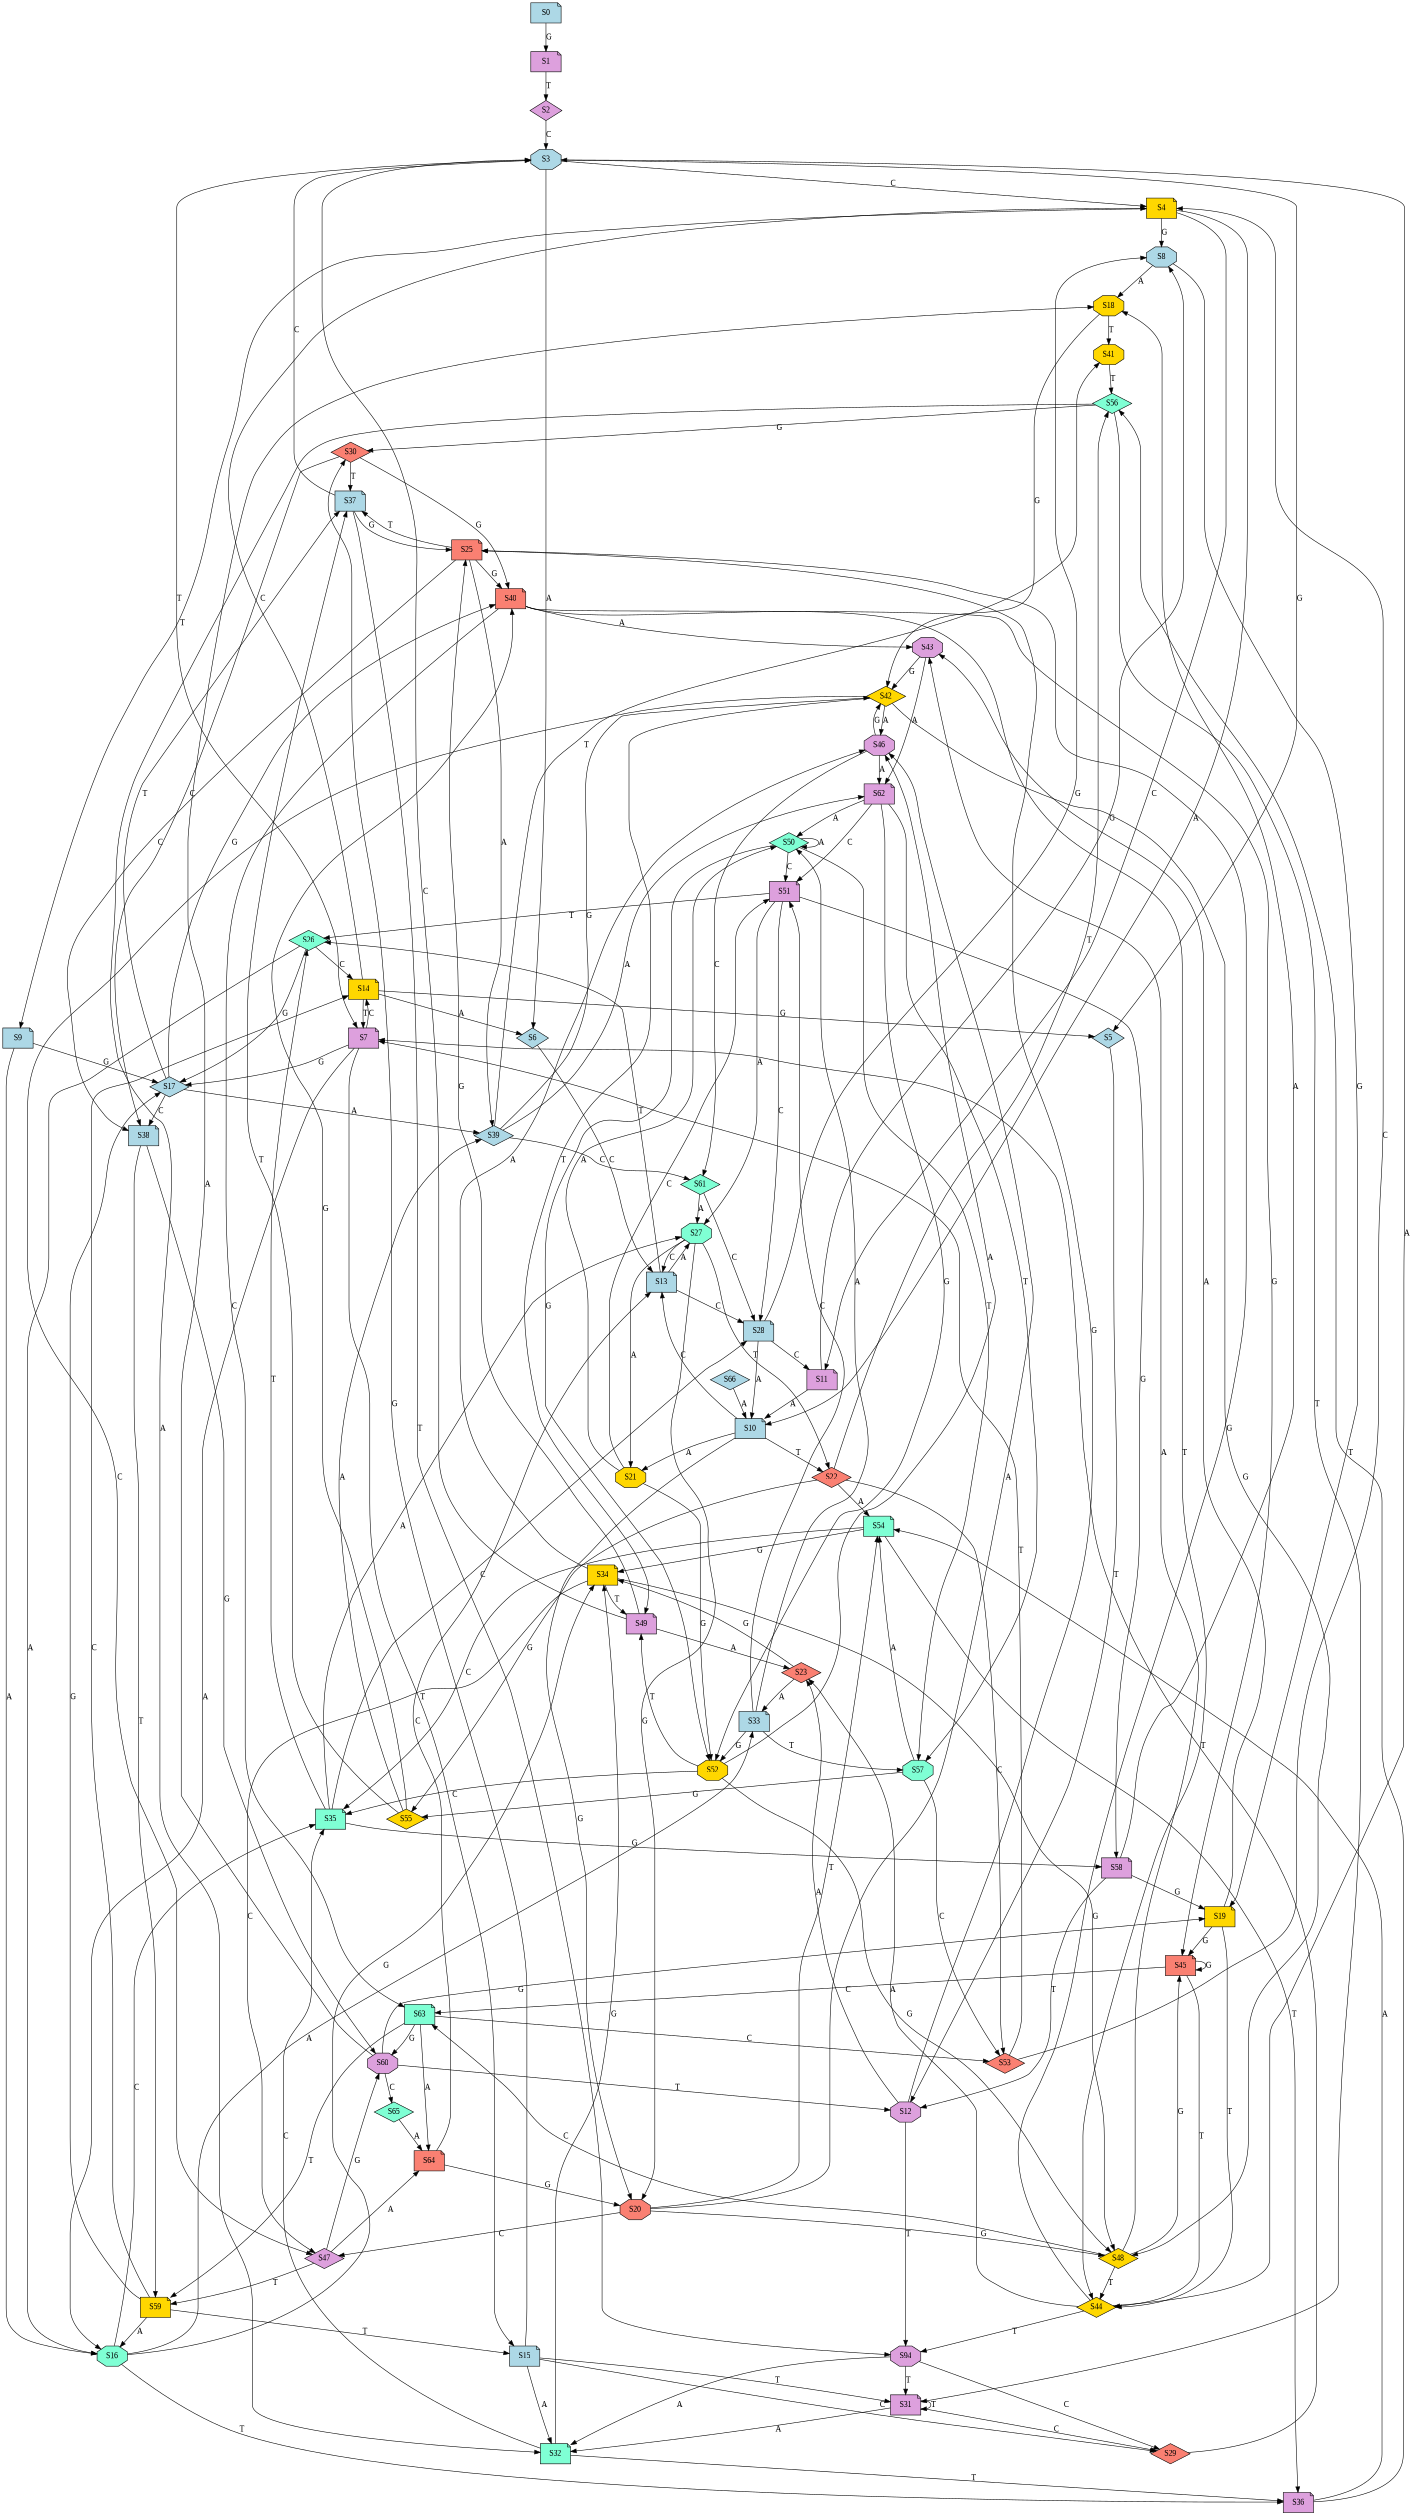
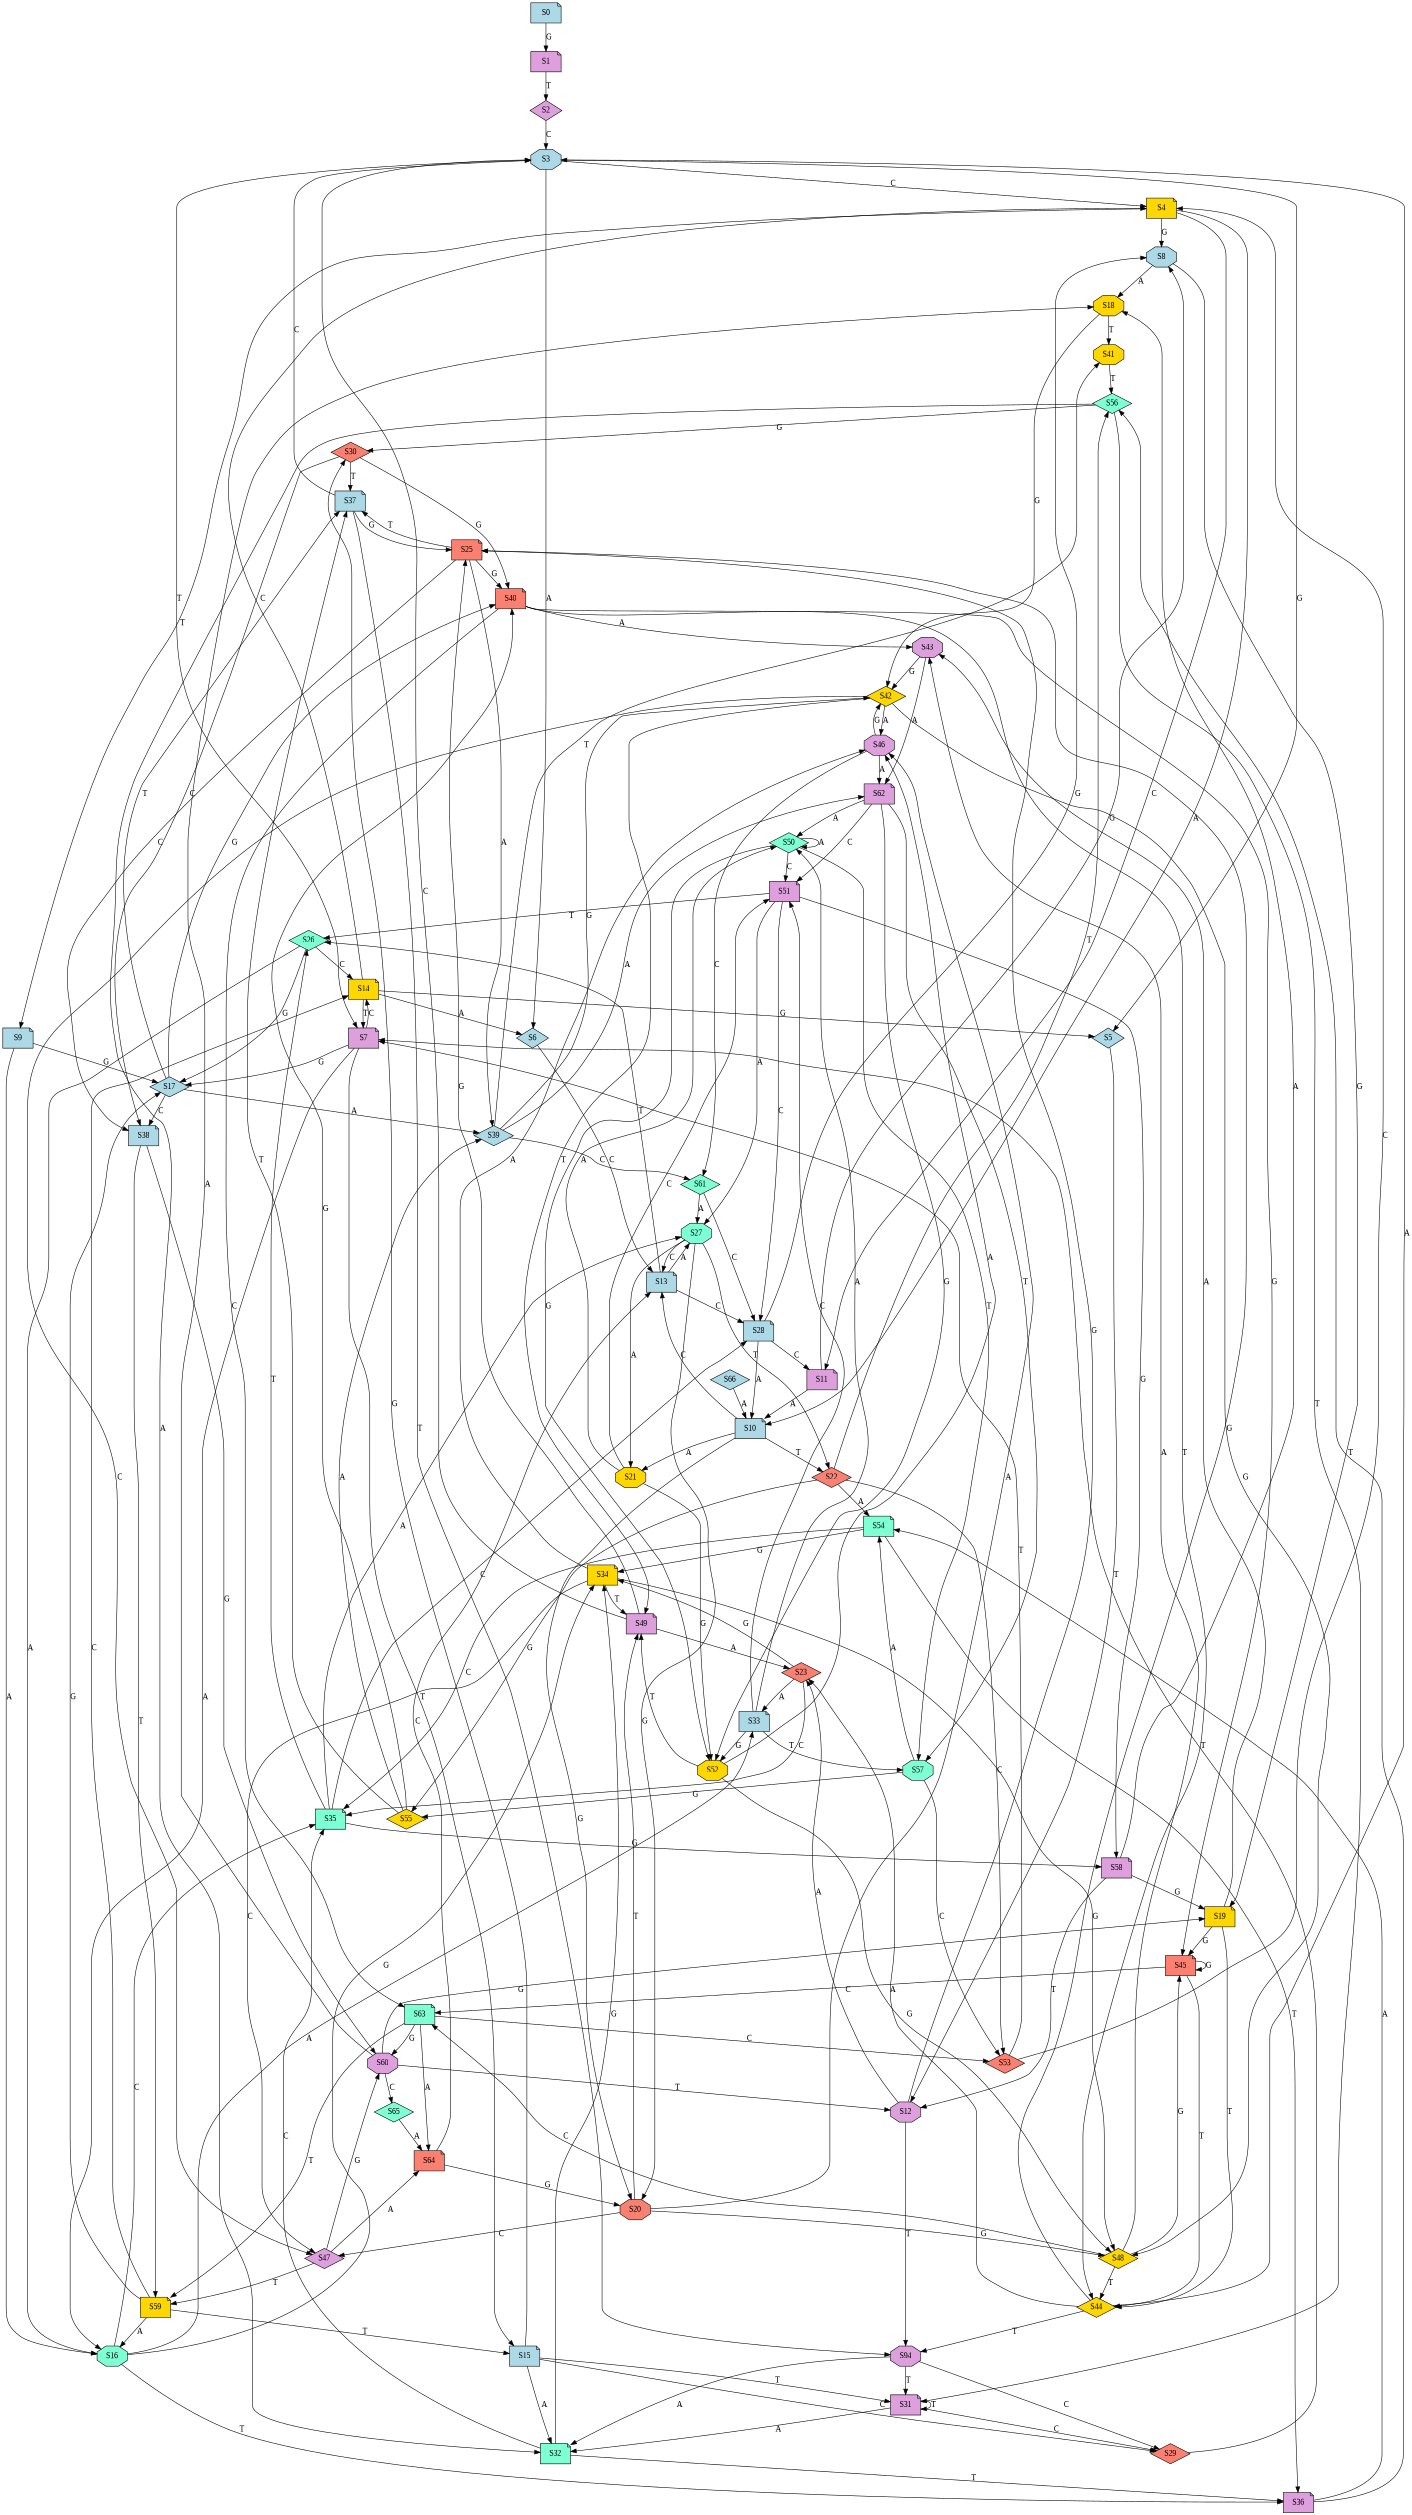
edge "S52" -> "S35": now "S23" -> "S35"
edge "S20" -> "S54": now "S20" -> "S49"
